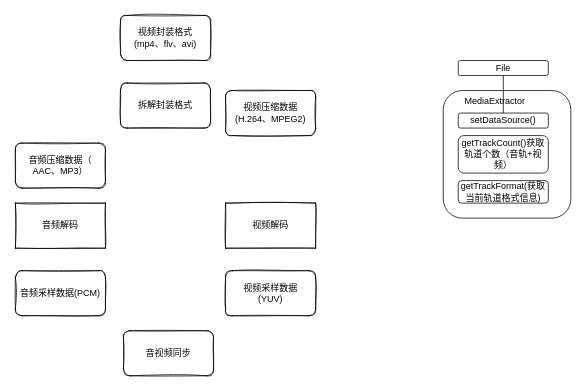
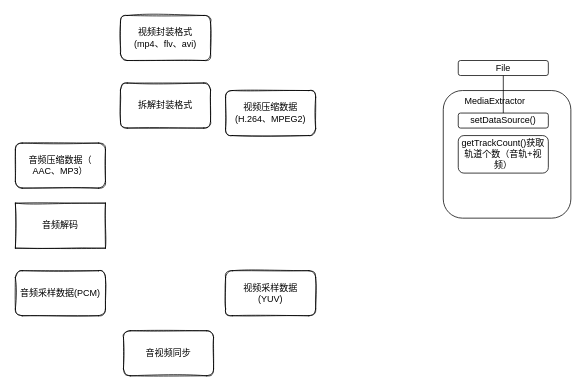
node "getTrackFormat(获取当前轨道格式信息)": removed
node "视频解码": removed
